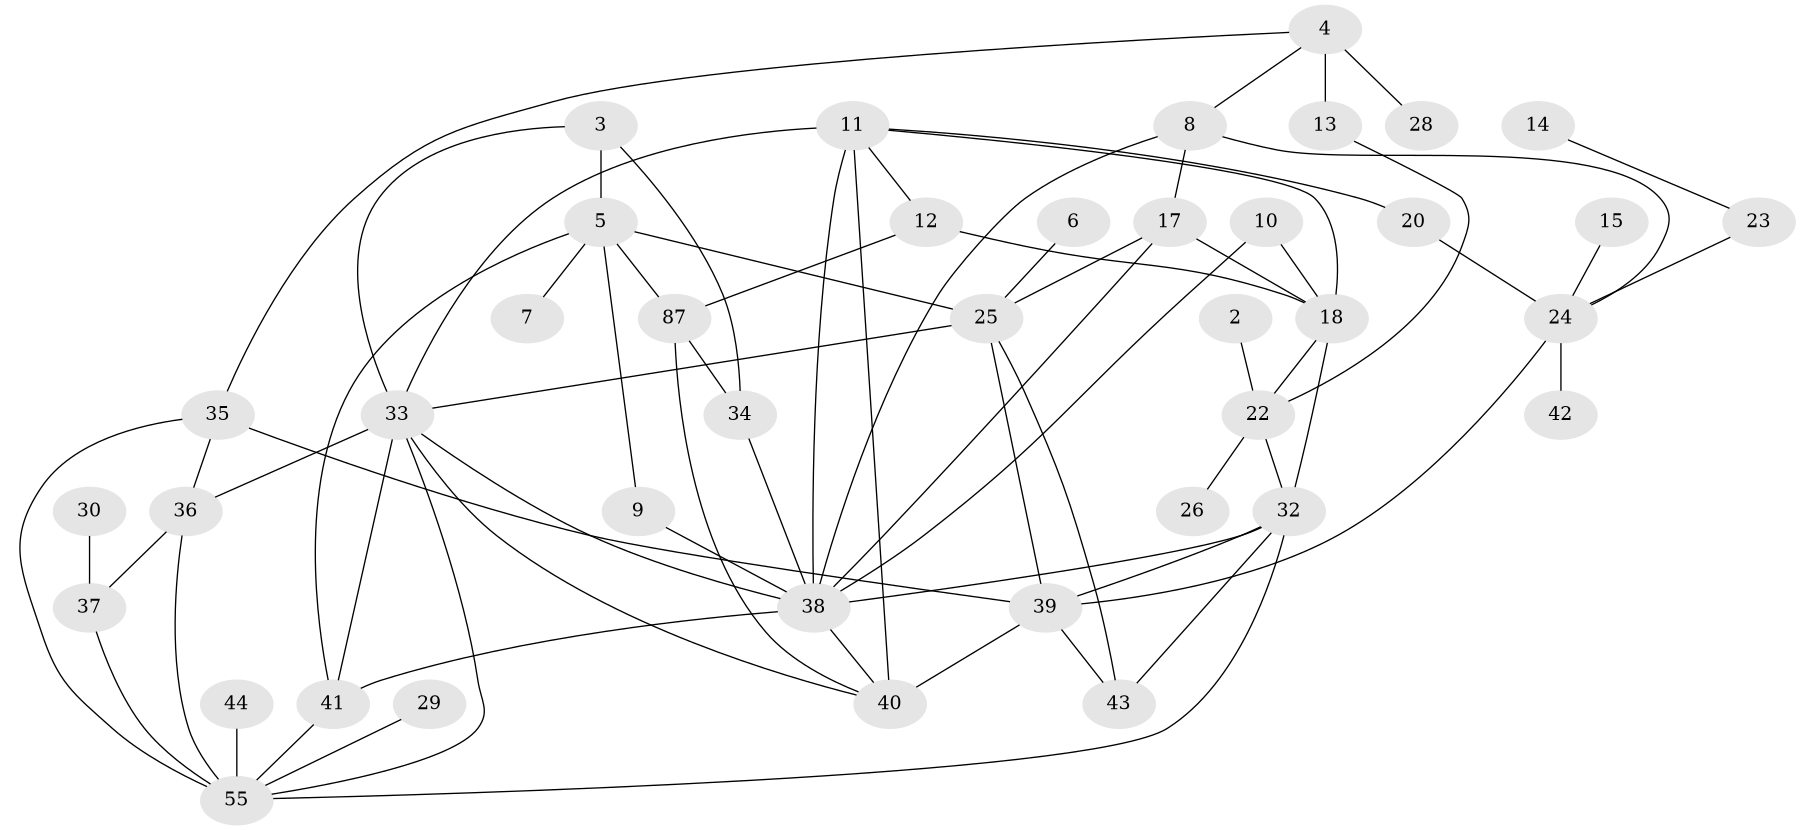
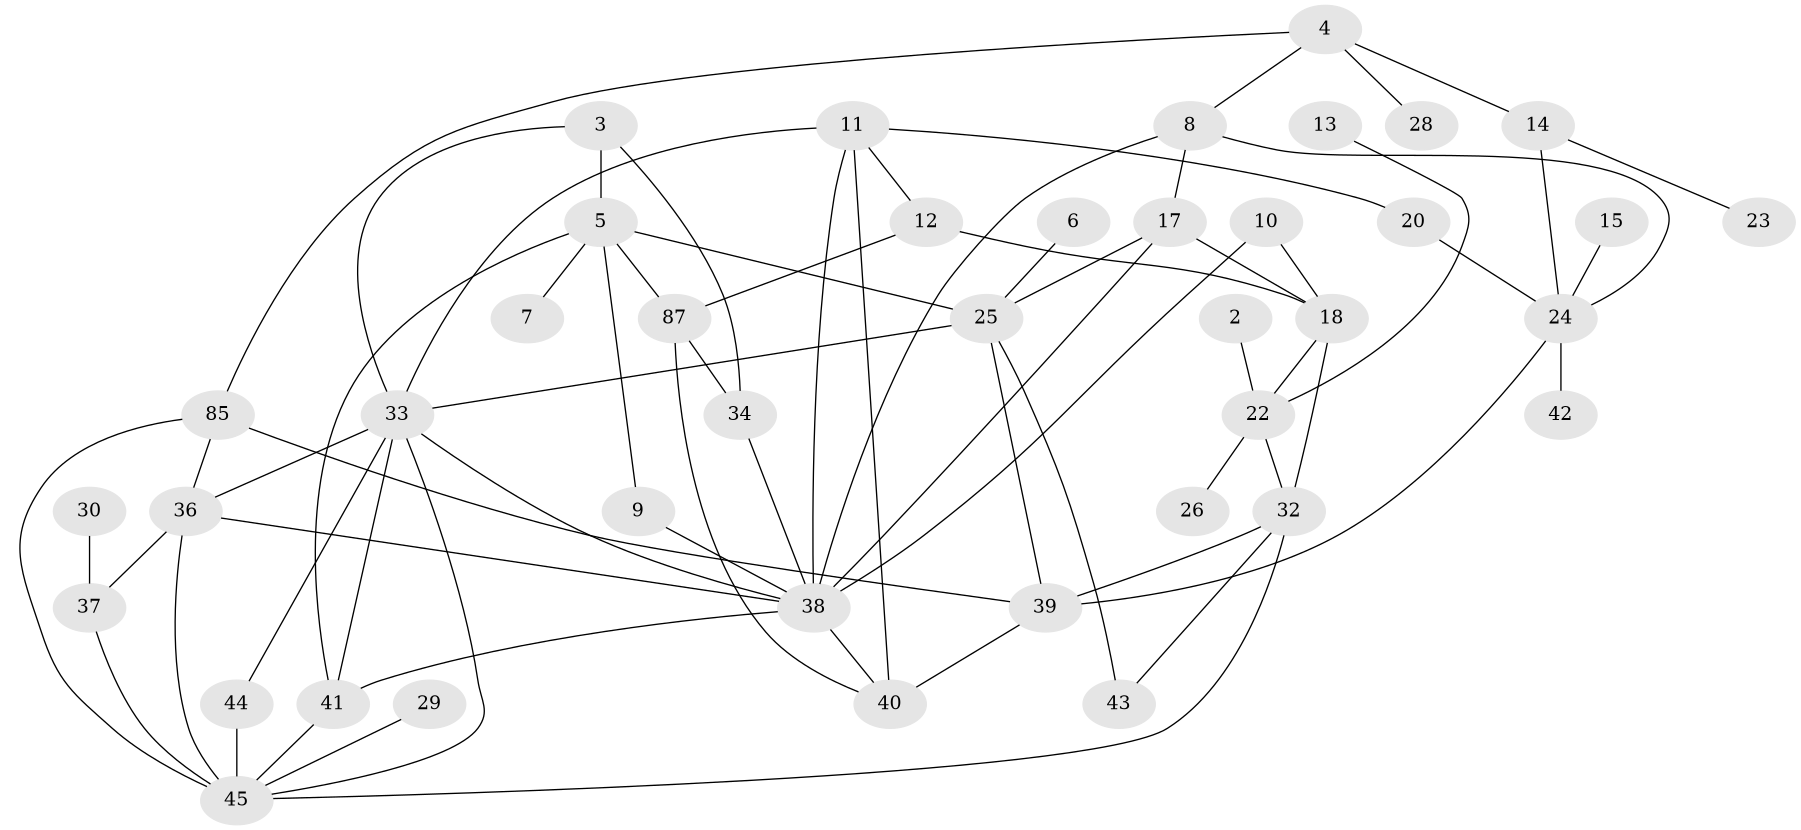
edge "4" -- "13": now "4" -- "14"
edge "11" -- "18": removed
edge "23" -- "24": now "14" -- "24"
node "35": label "35" -> "85"
edge "32" -- "38": now "36" -- "38"
edge "33" -- "40": now "33" -- "44"
edge "39" -- "43": removed
node "55": label "55" -> "45"
